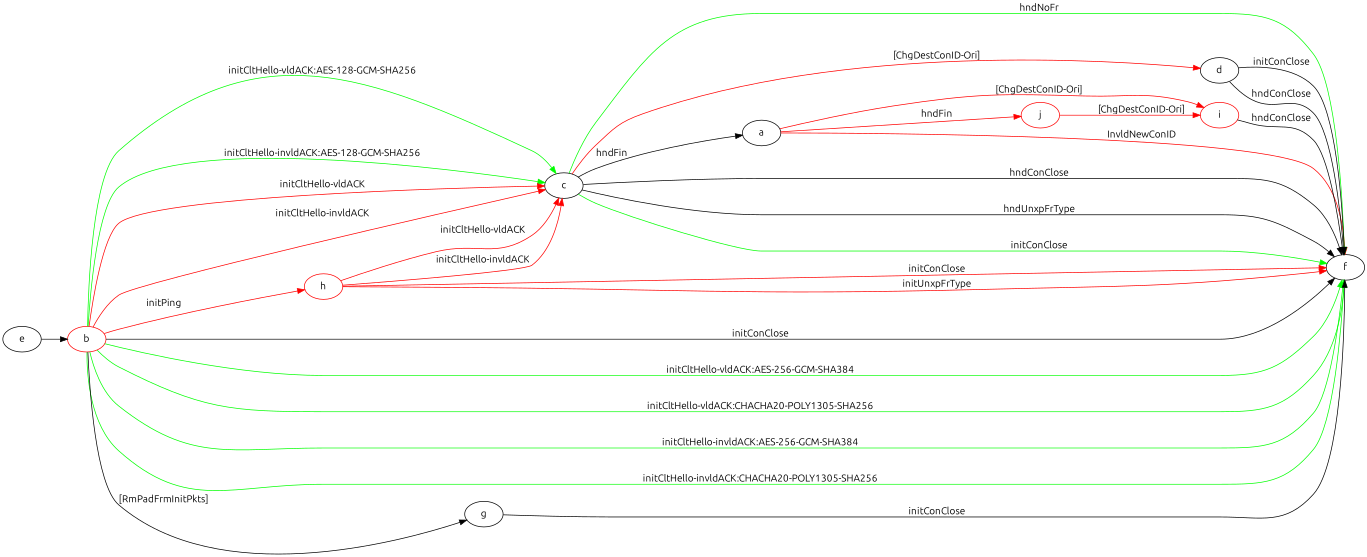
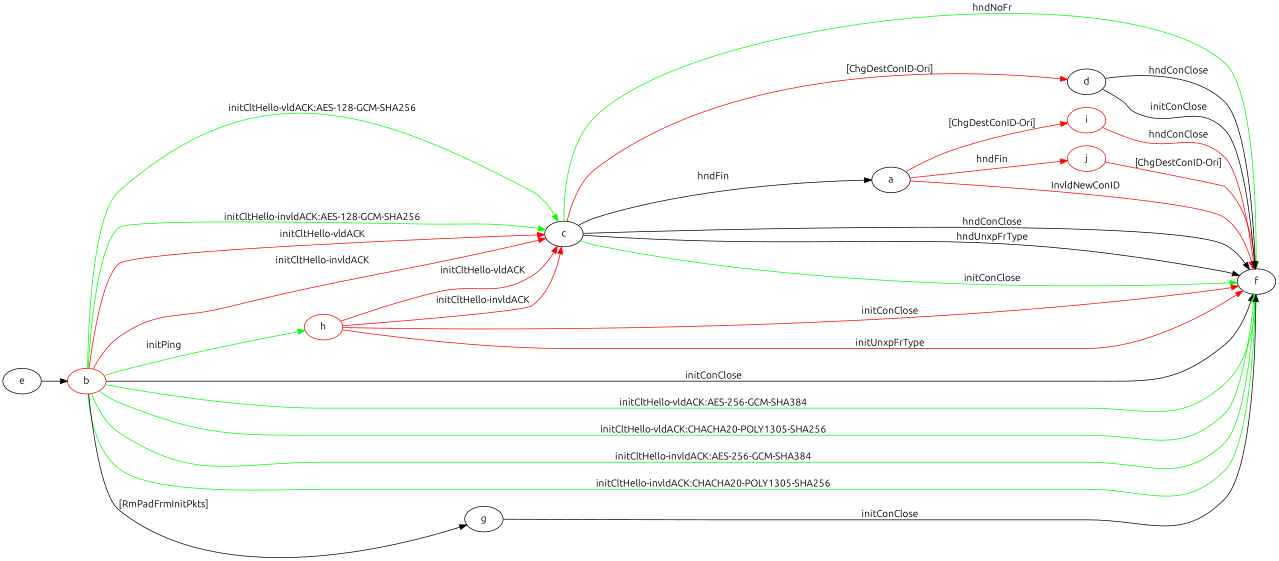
edge "j" -> "i": now "j" -> "f"
edge "i" -> "f": color black -> red
edge "b" -> "h": color red -> green
